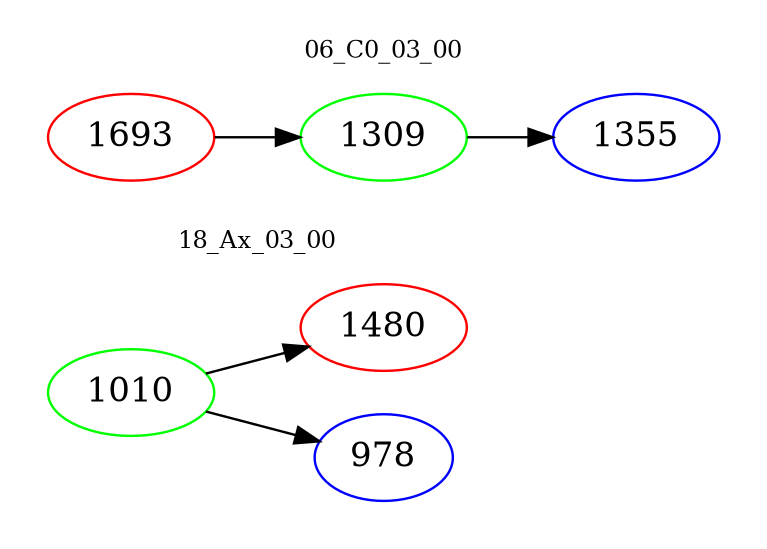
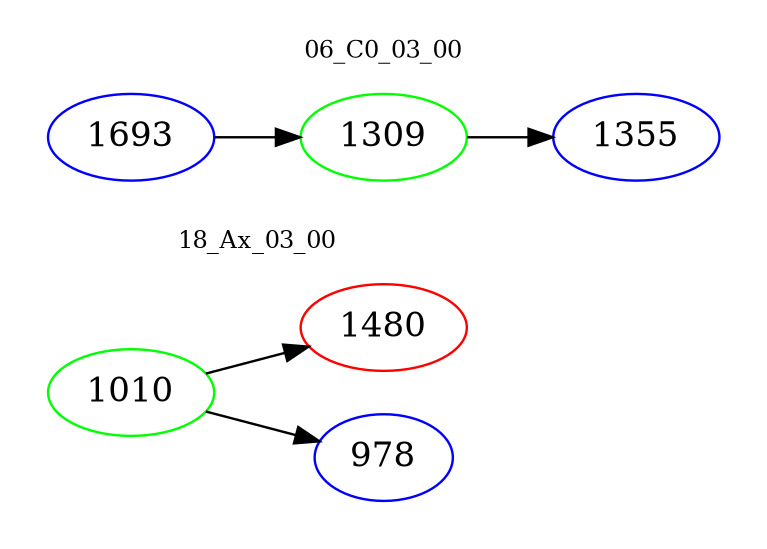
node "1693": color red -> blue
